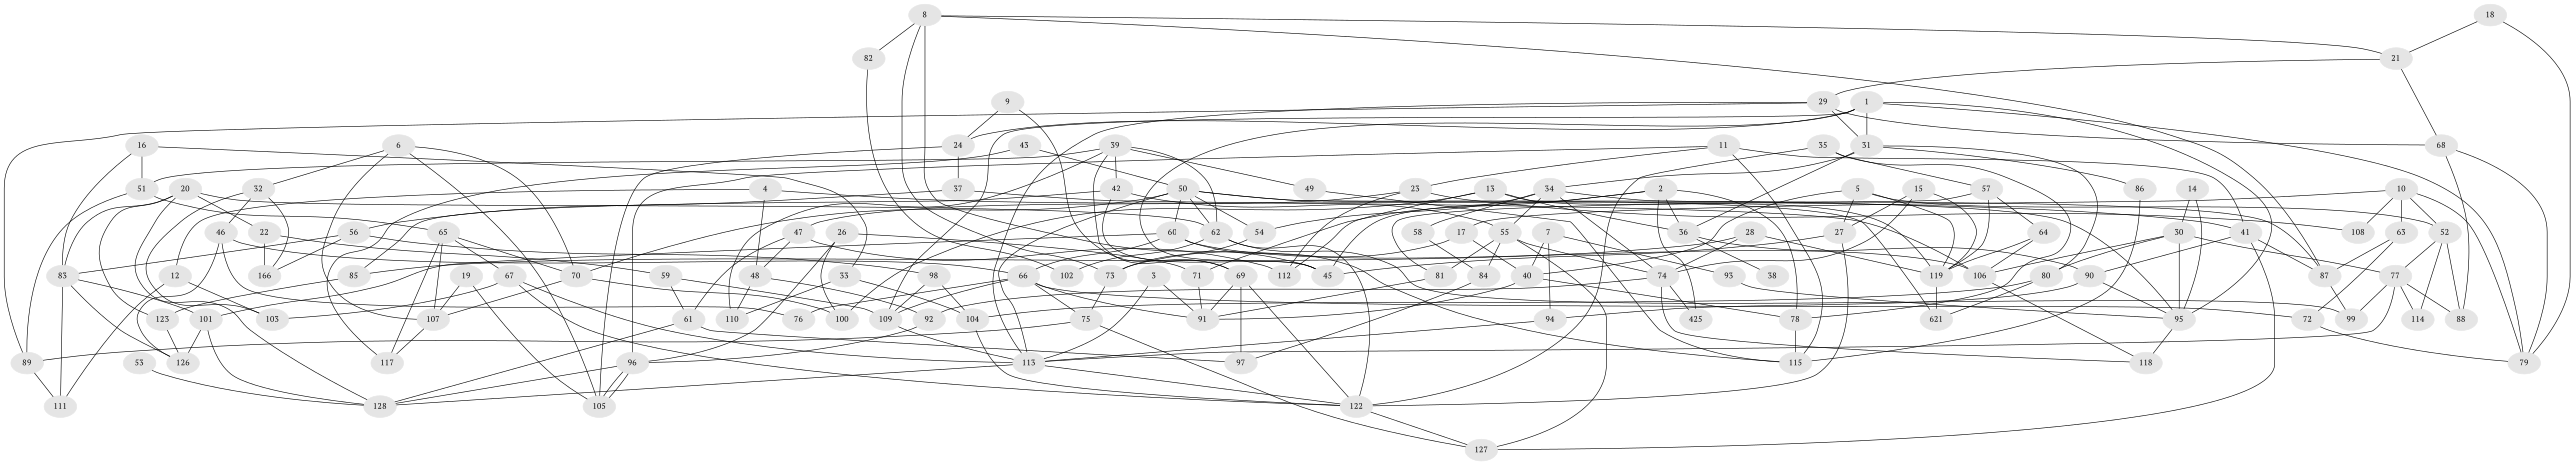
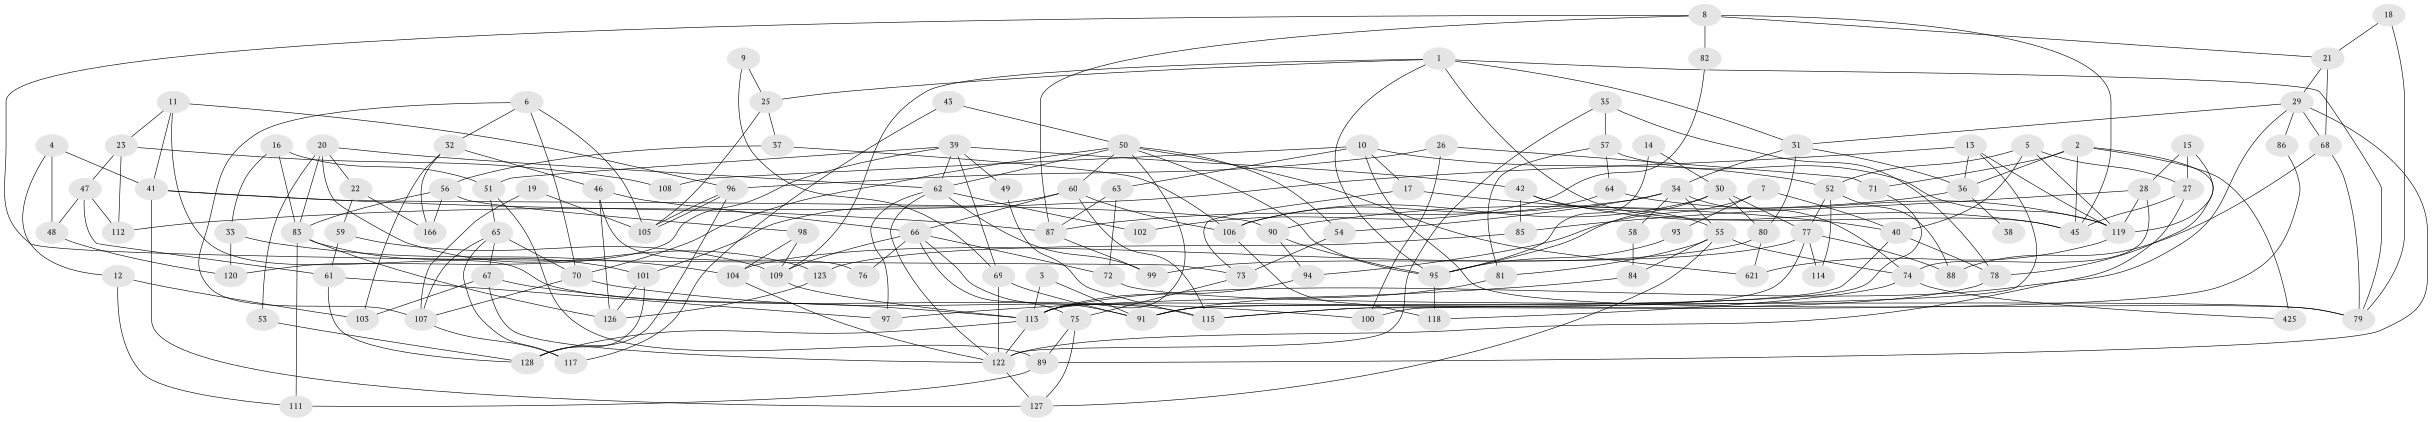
node "24": label "24" -> "25"
edge "31" -- "86": now "29" -- "86"
edge "15" -- "74": now "15" -- "28"
edge "20" -- "128": now "20" -- "53"
node "110": label "110" -> "120"
node "92": removed
edge "69" -- "97": now "62" -- "97"
